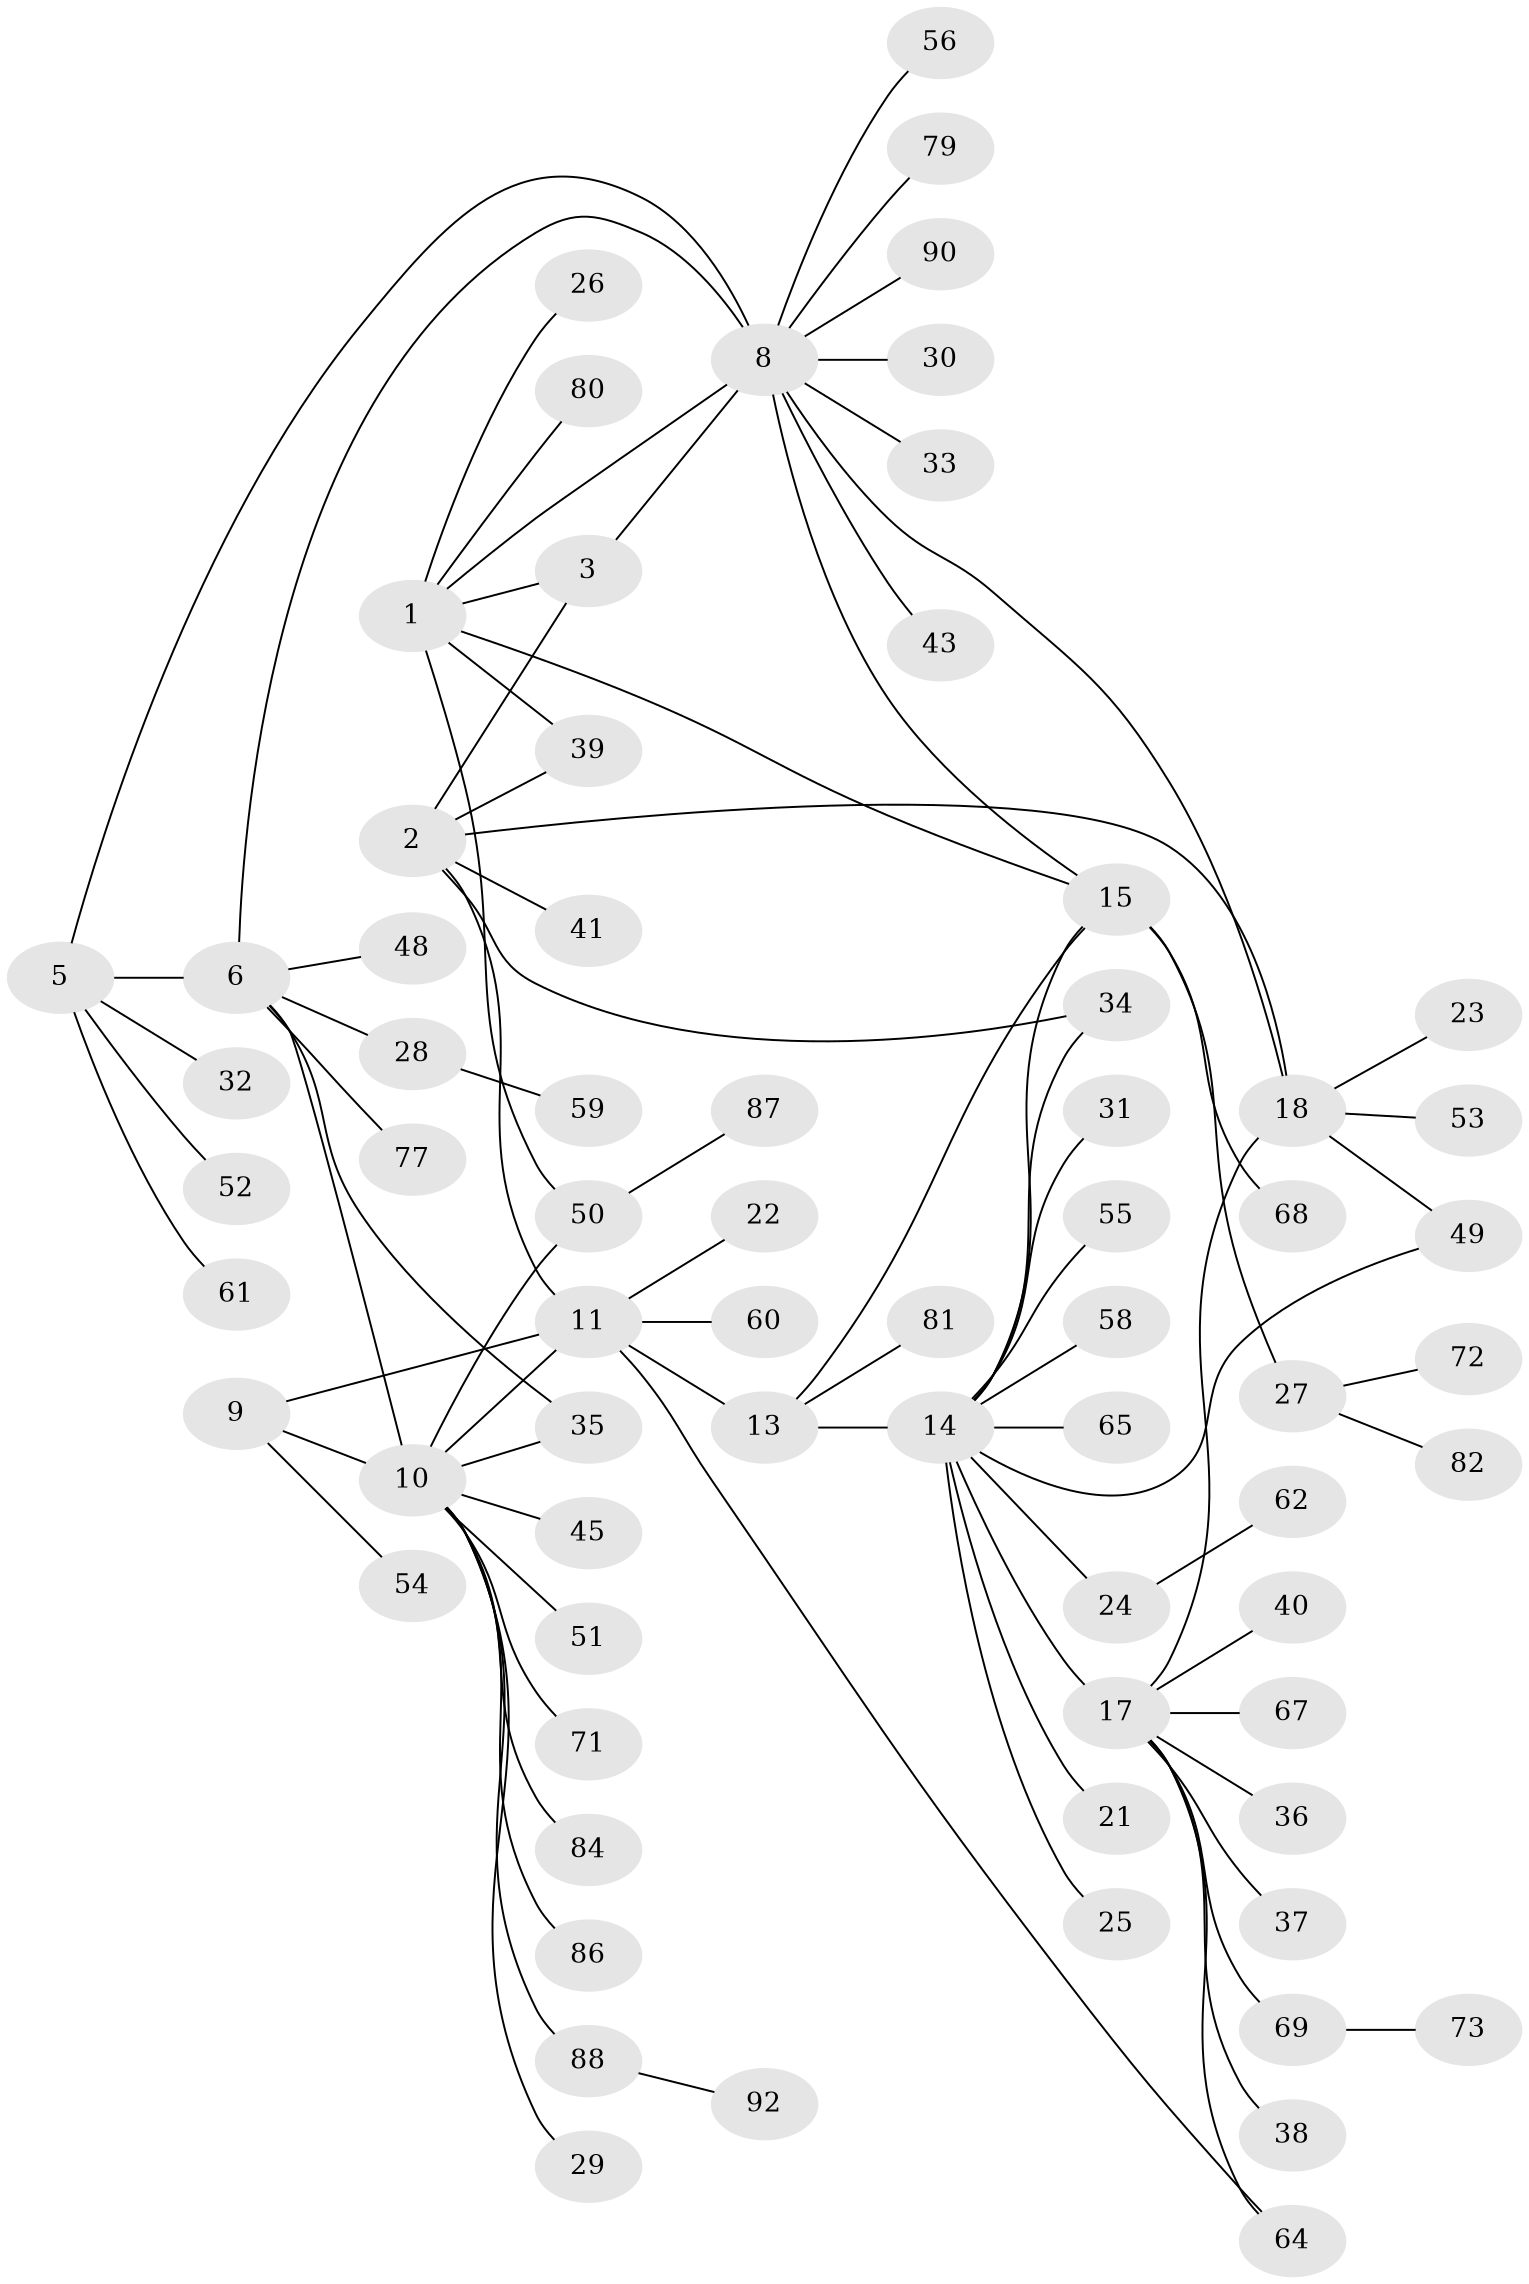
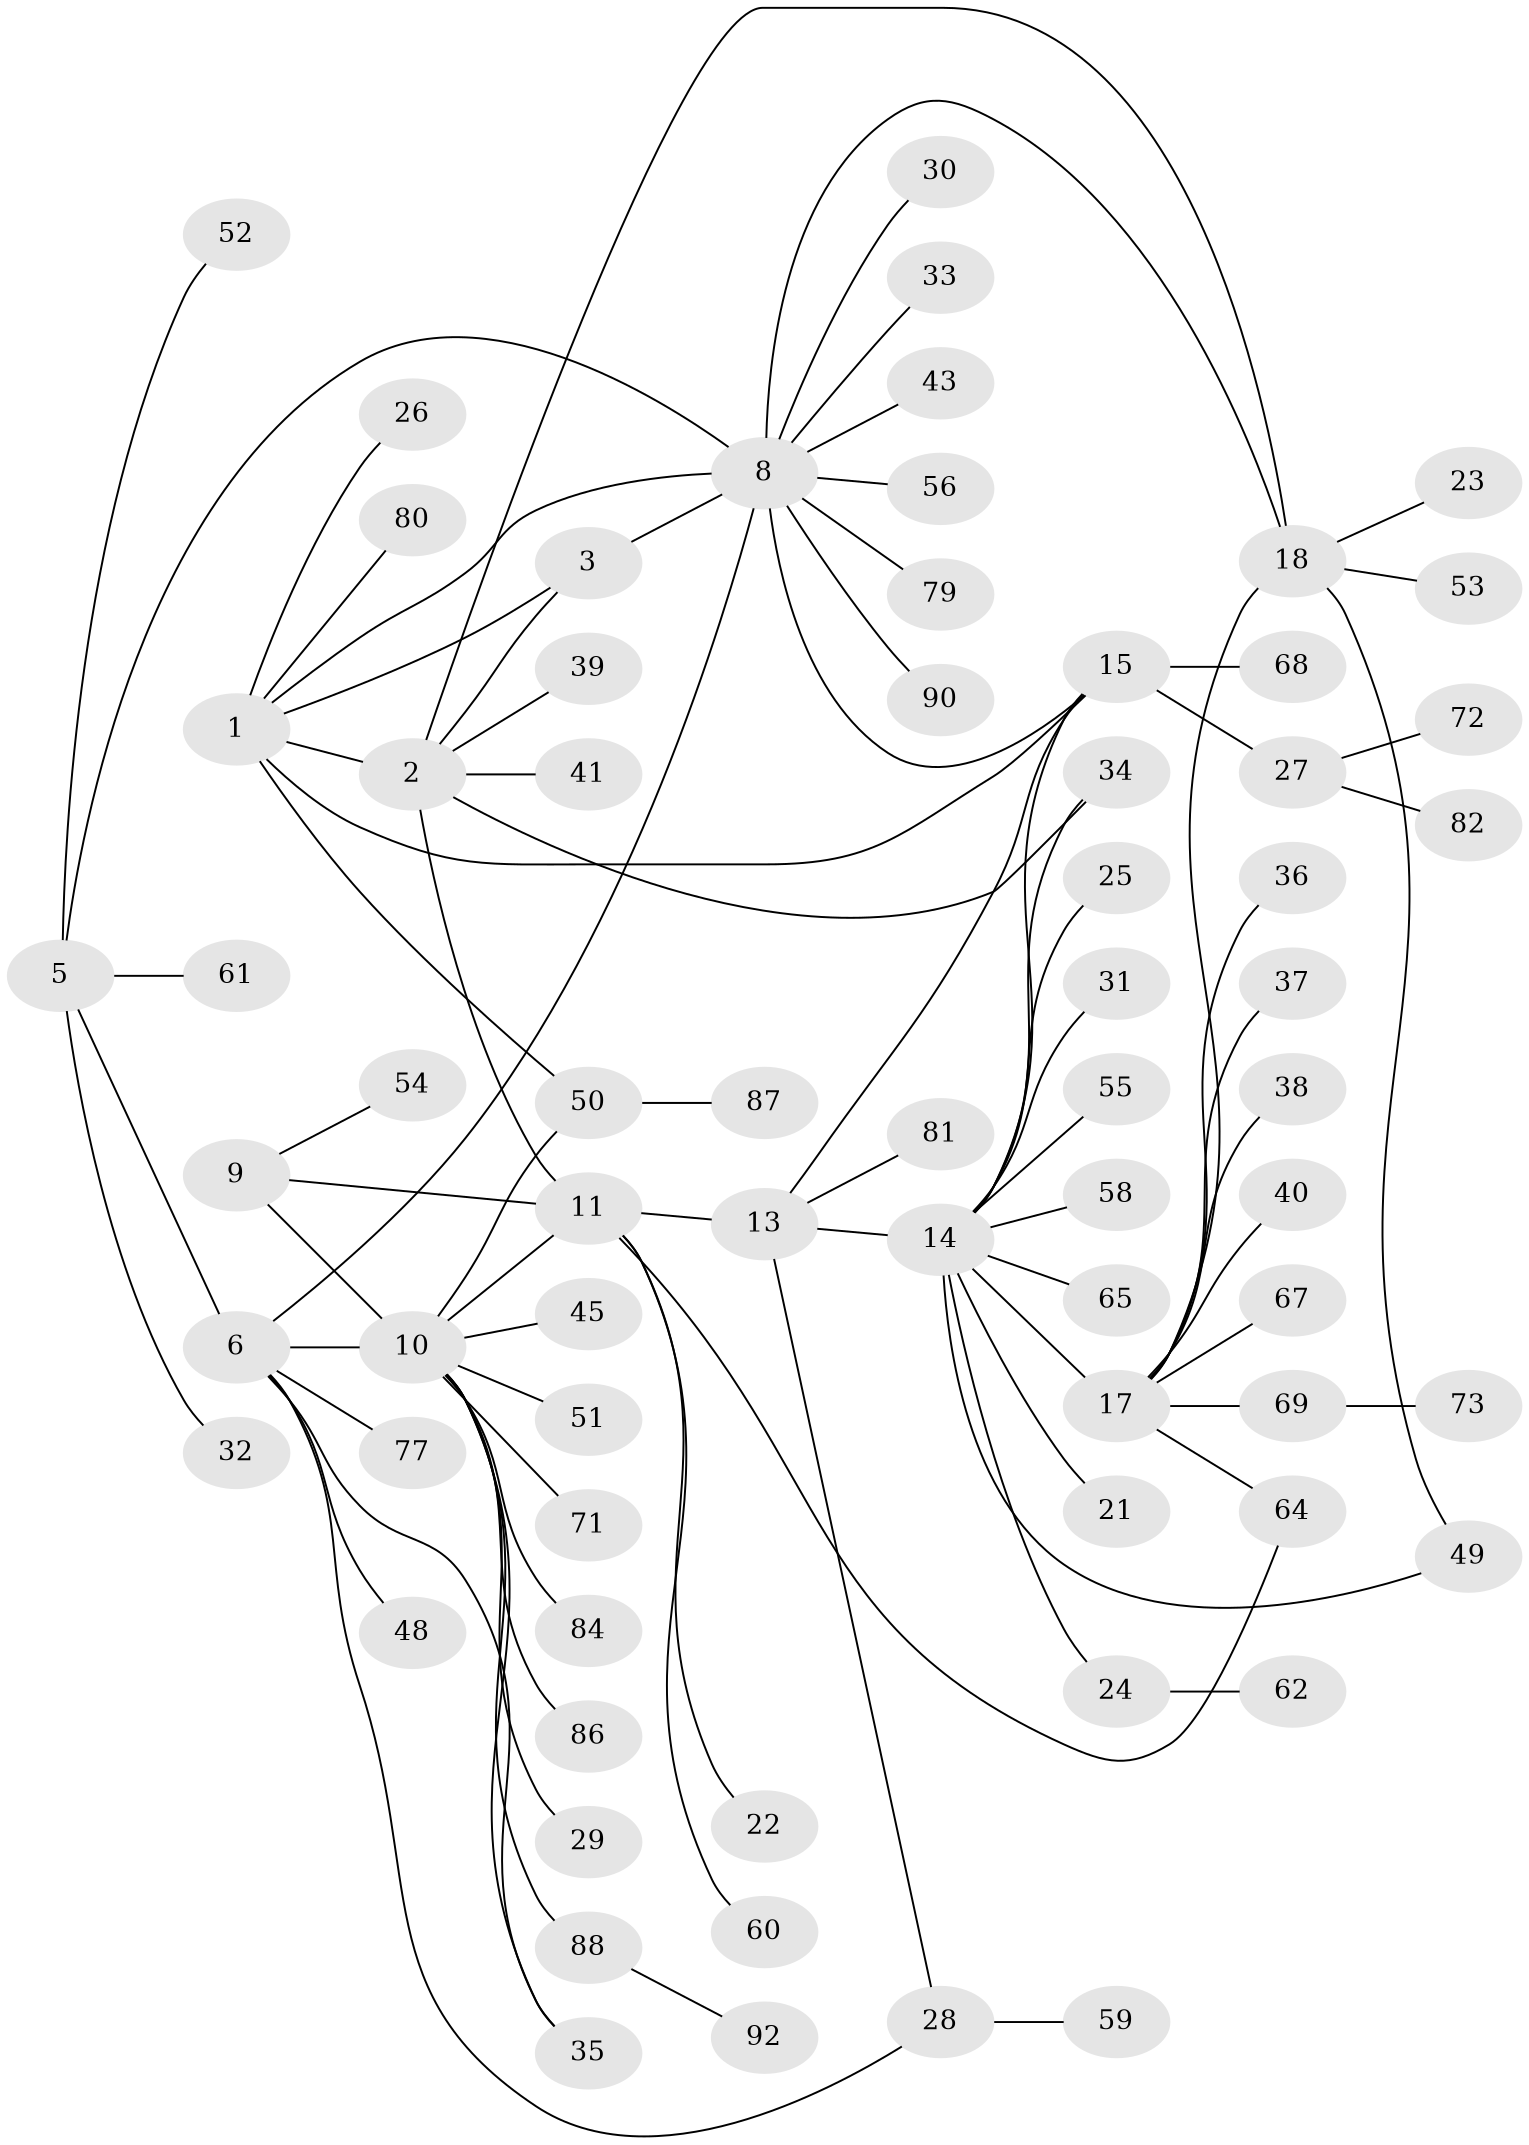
edge "1" -- "39": now "1" -- "2"
edge "13" -- "28": added
